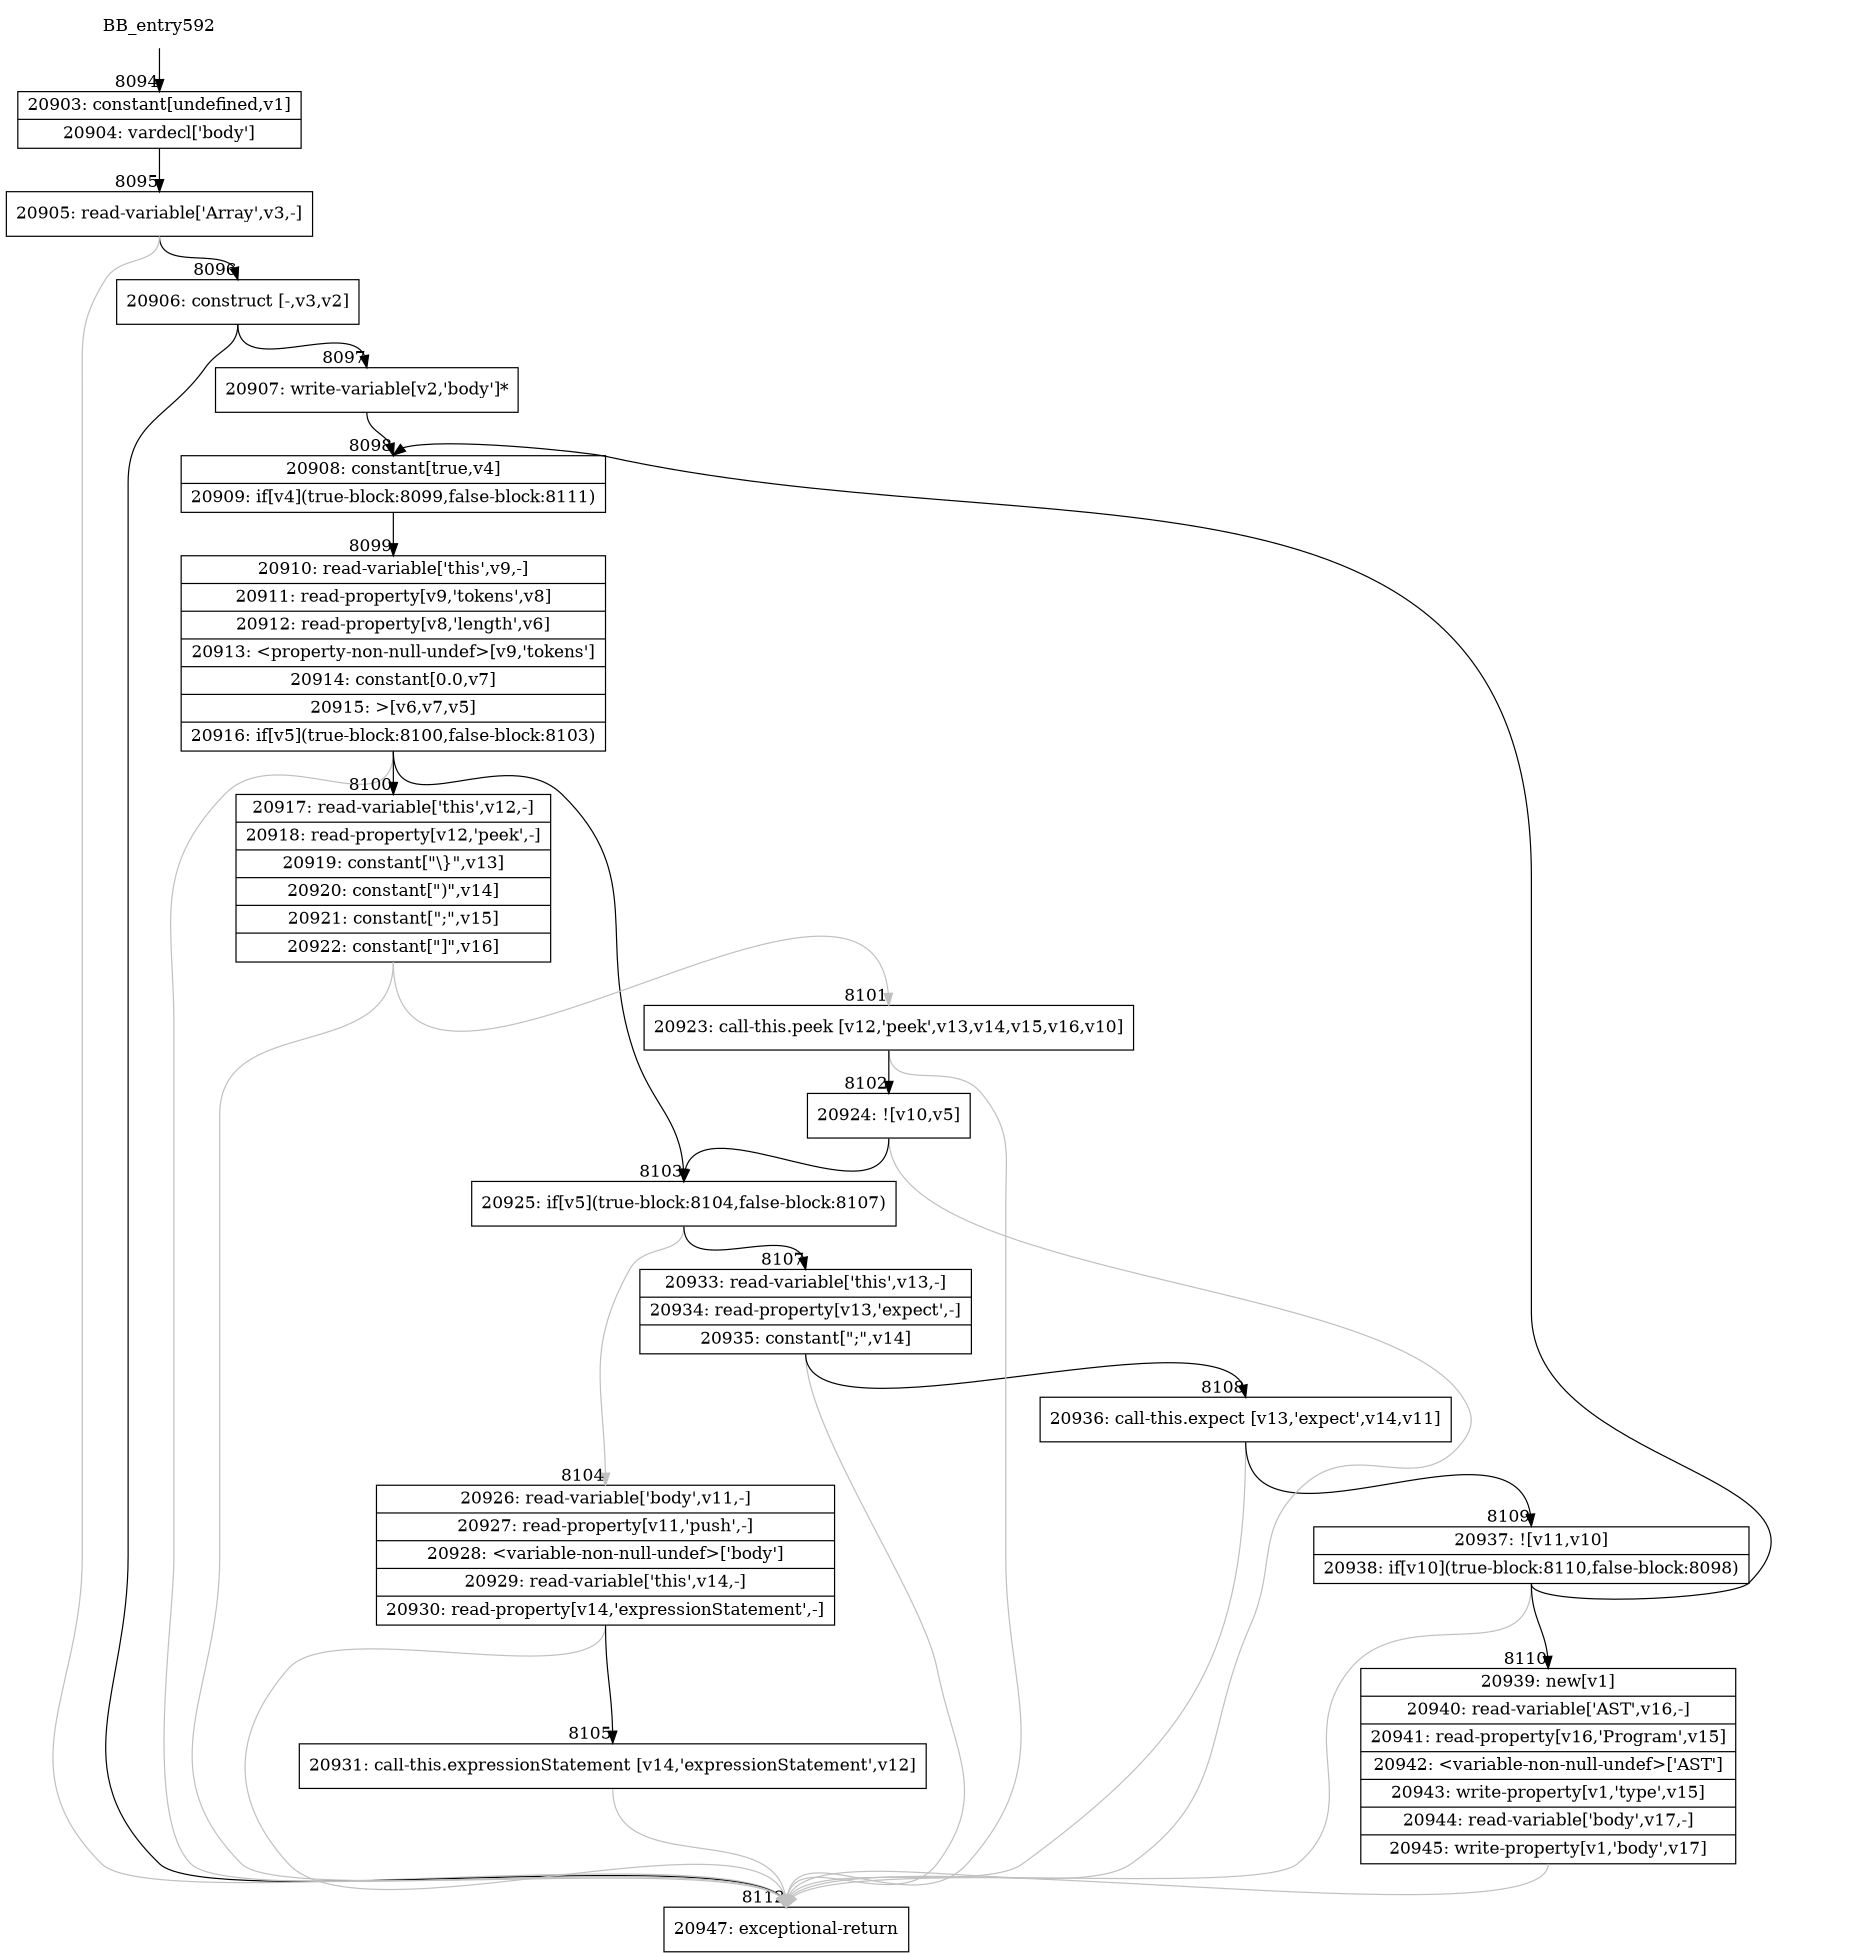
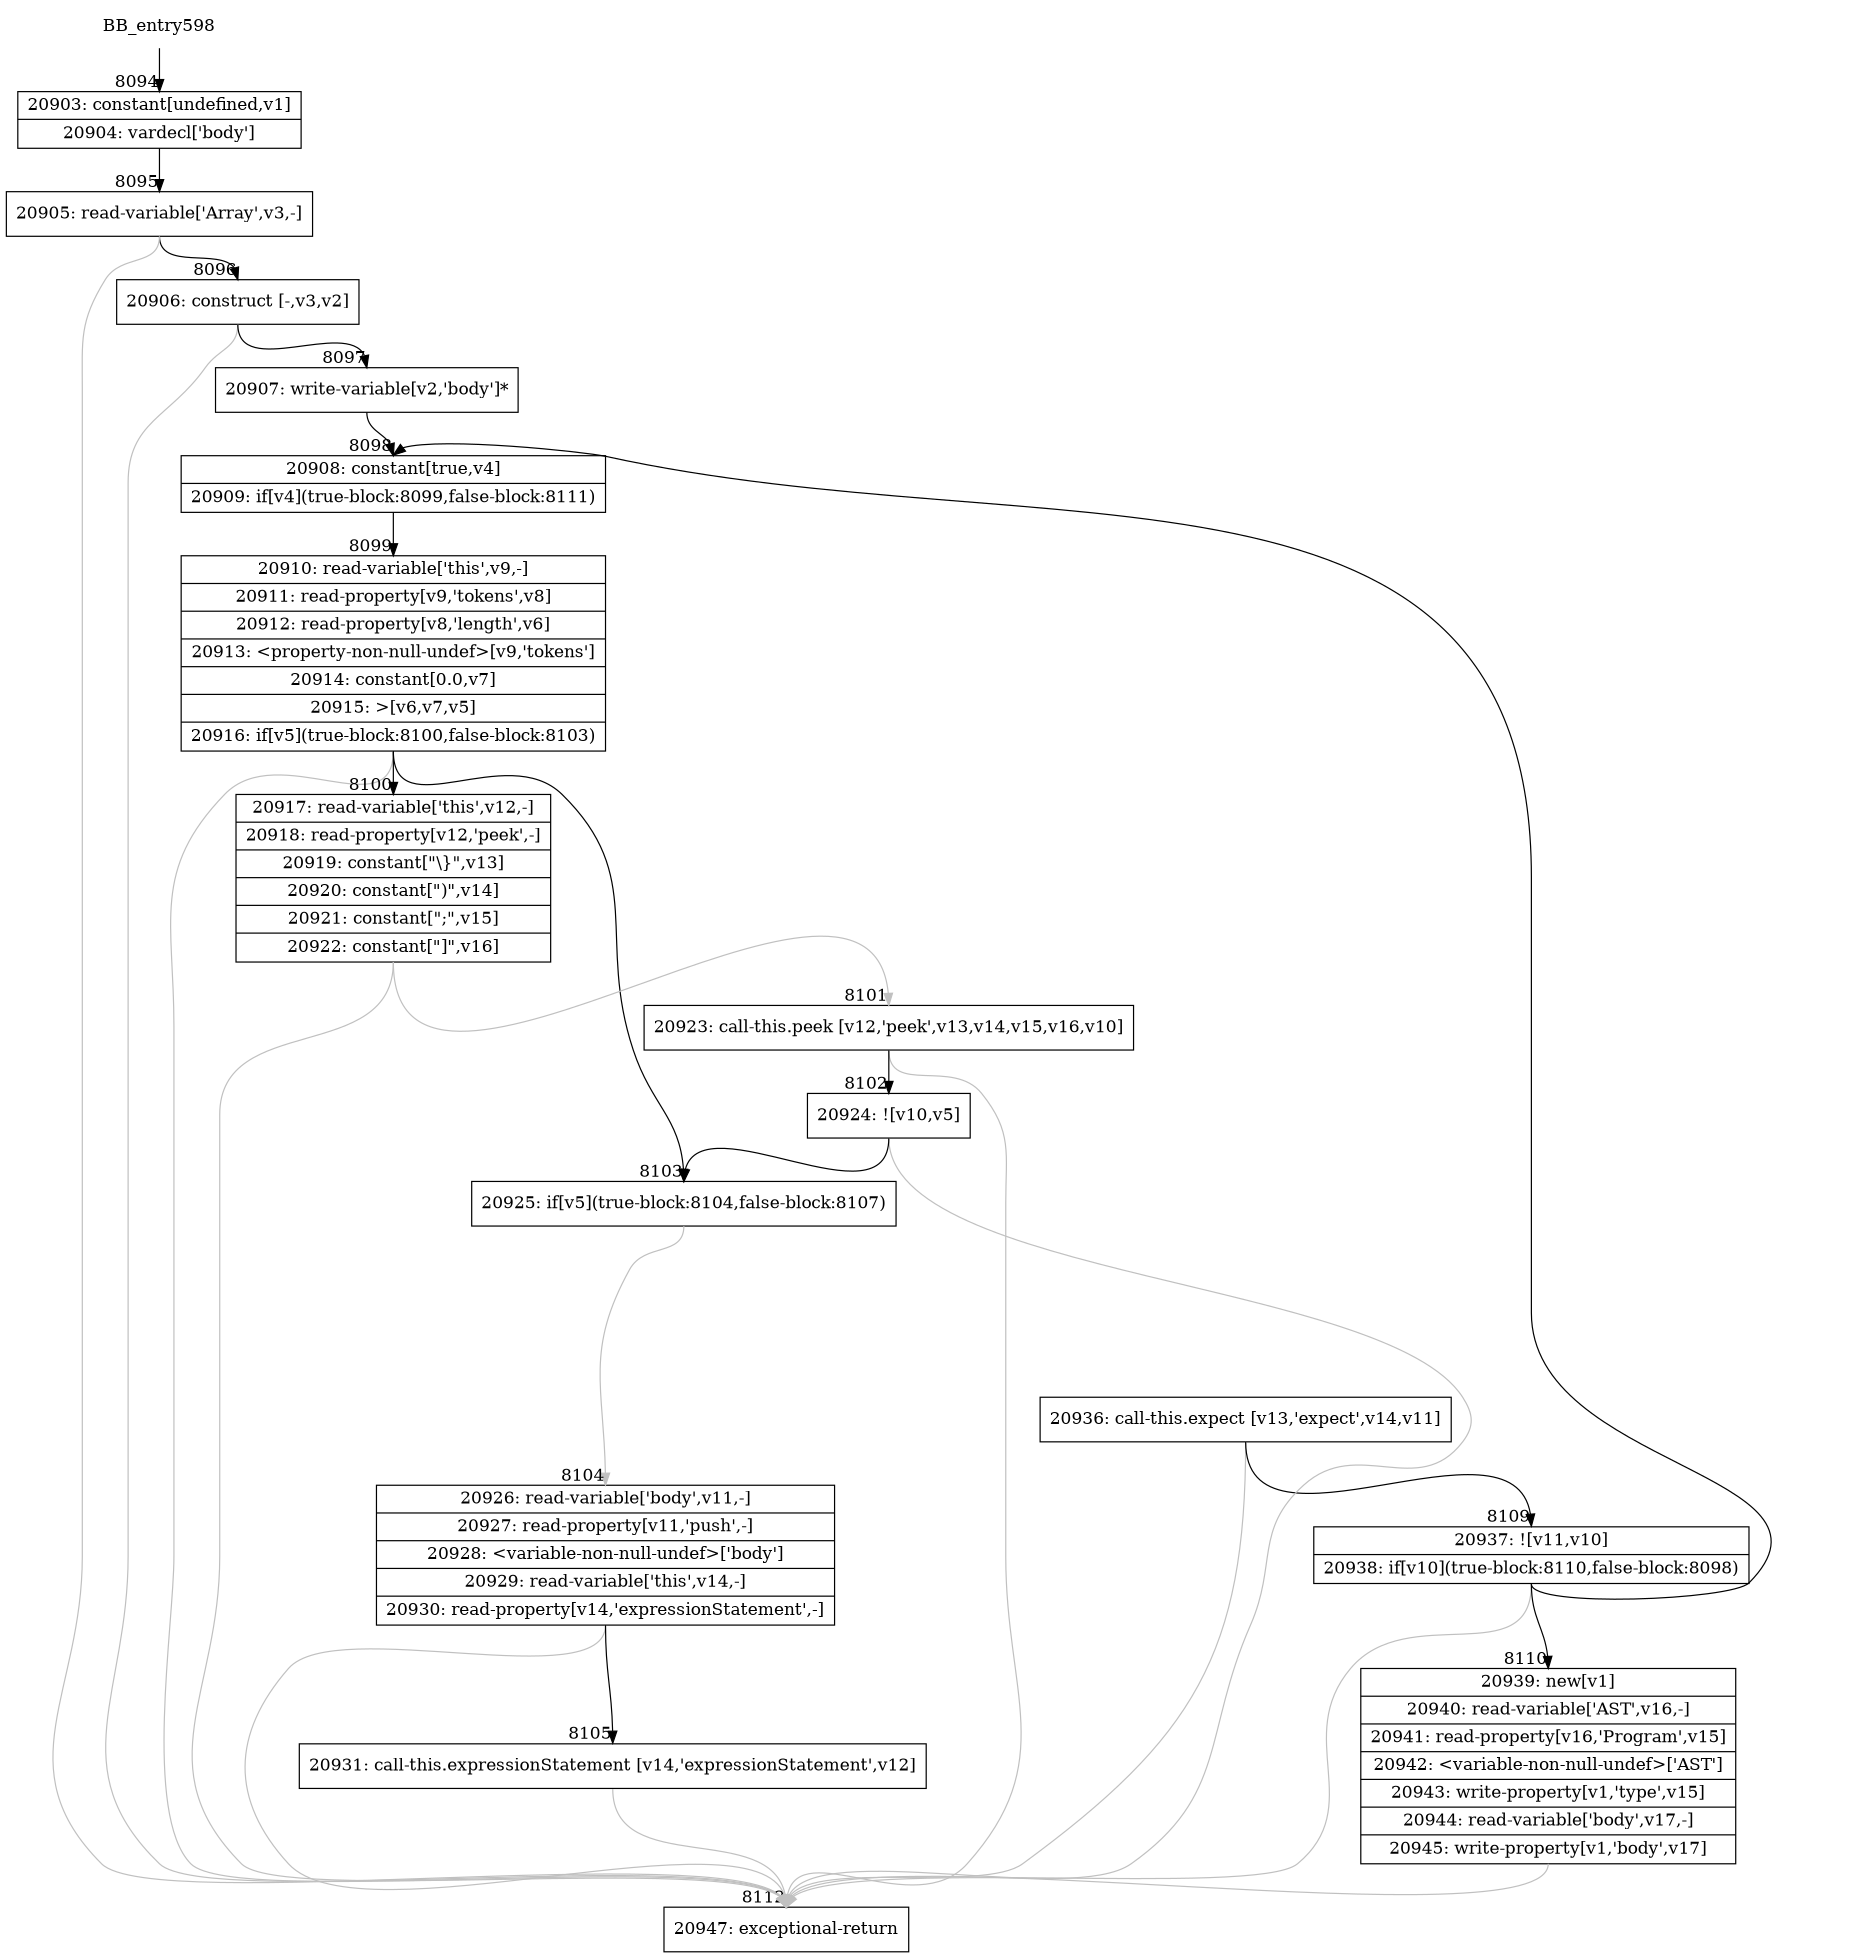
node "BB_entry592": label "BB_entry592" -> "BB_entry598"
node "20933: read-variable['this',v13,-]": removed
edge "20906: construct [-,v3,v2]" -> "20947: exceptional-return": color black -> gray
